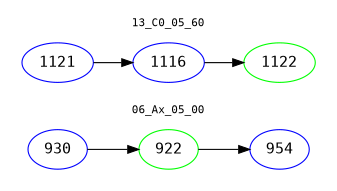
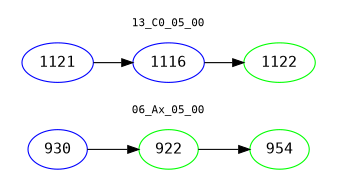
cluster "13_C0_05_60": label "13_C0_05_60" -> "13_C0_05_00"
node "954": color blue -> green
